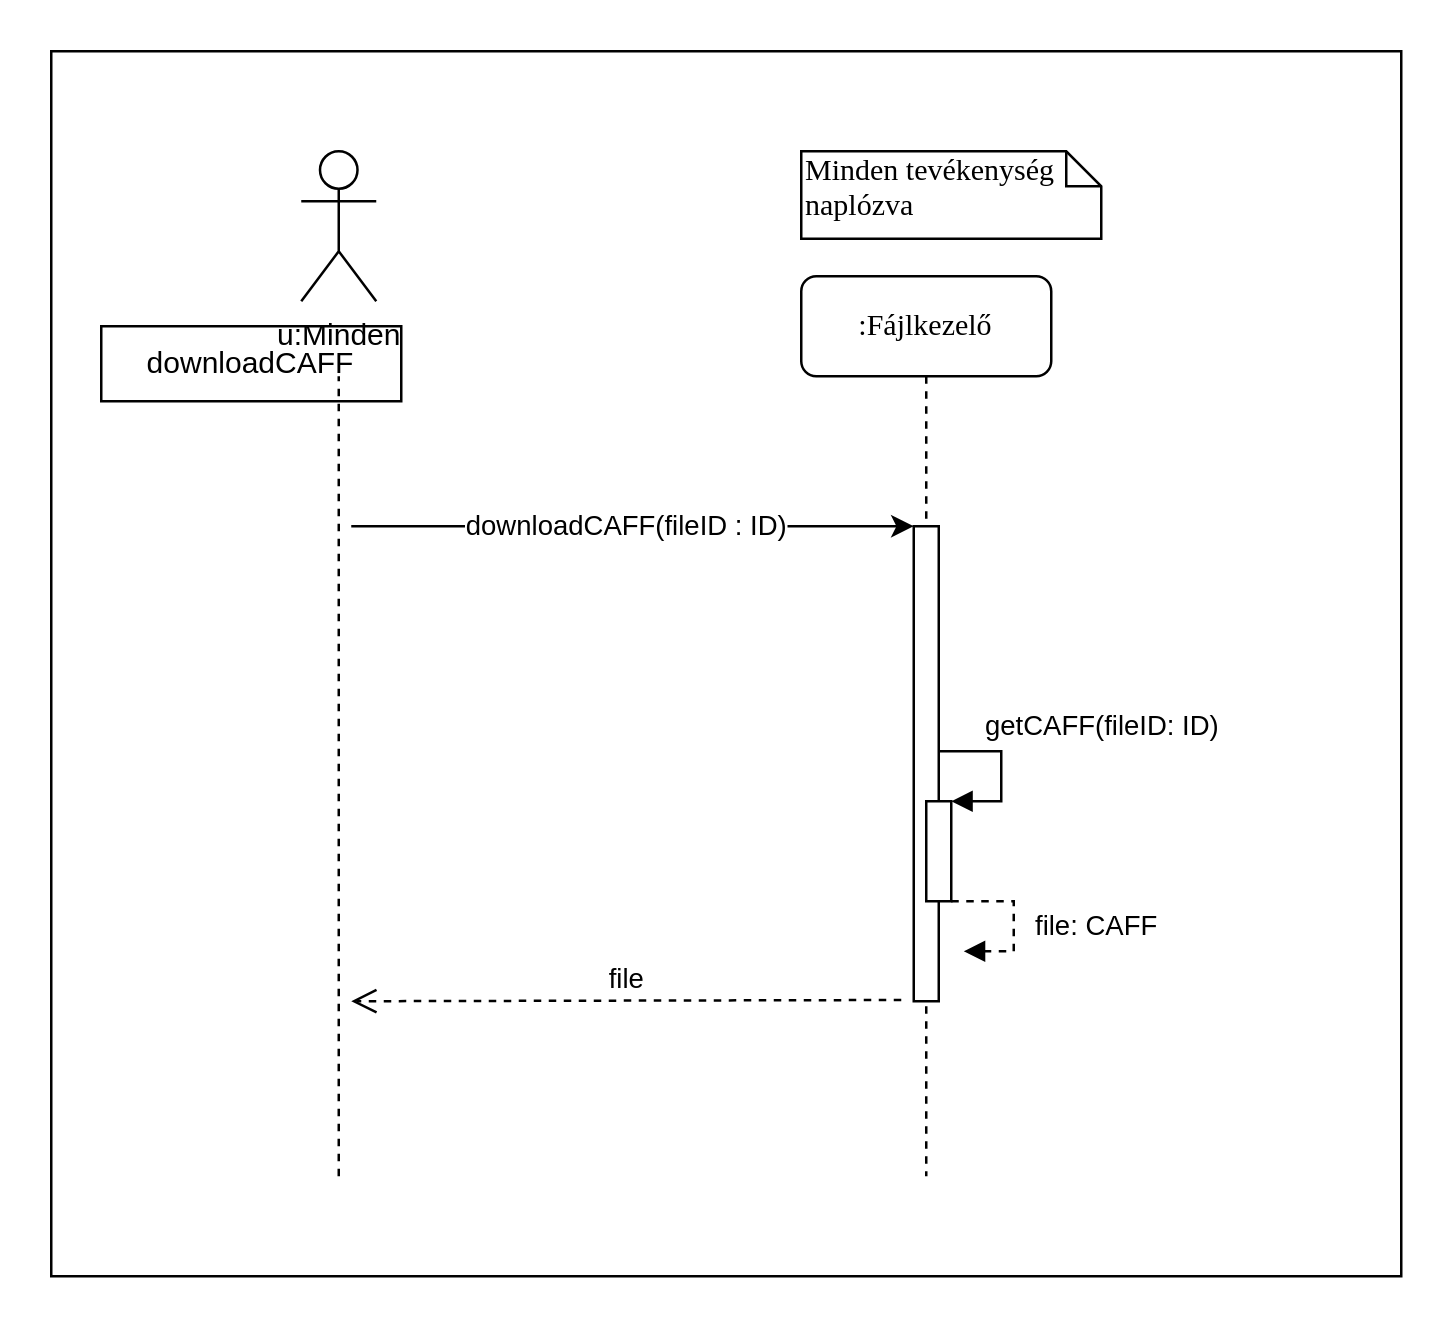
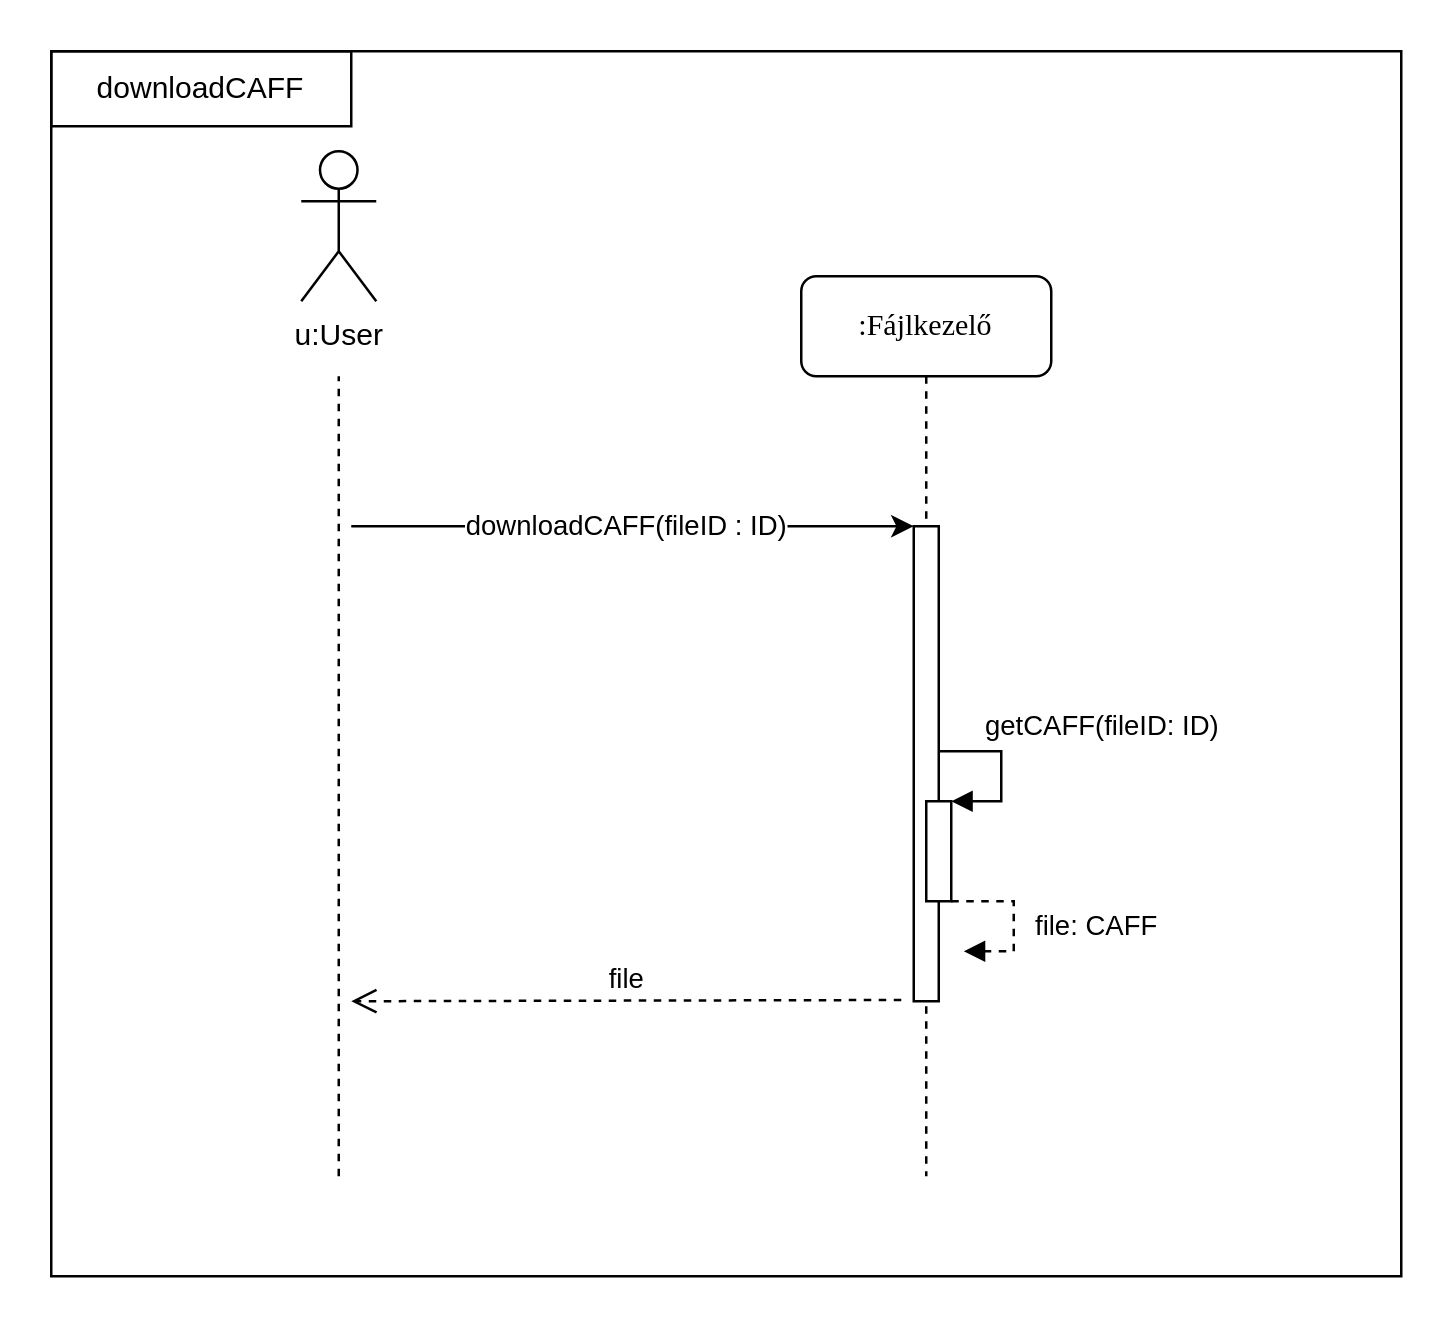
node "Minden tevékenység naplózva": removed
node "u:Minden": label "u:Minden" -> "u:User"
node "downloadCAFF": moved (251, 364) -> (201, 89)
